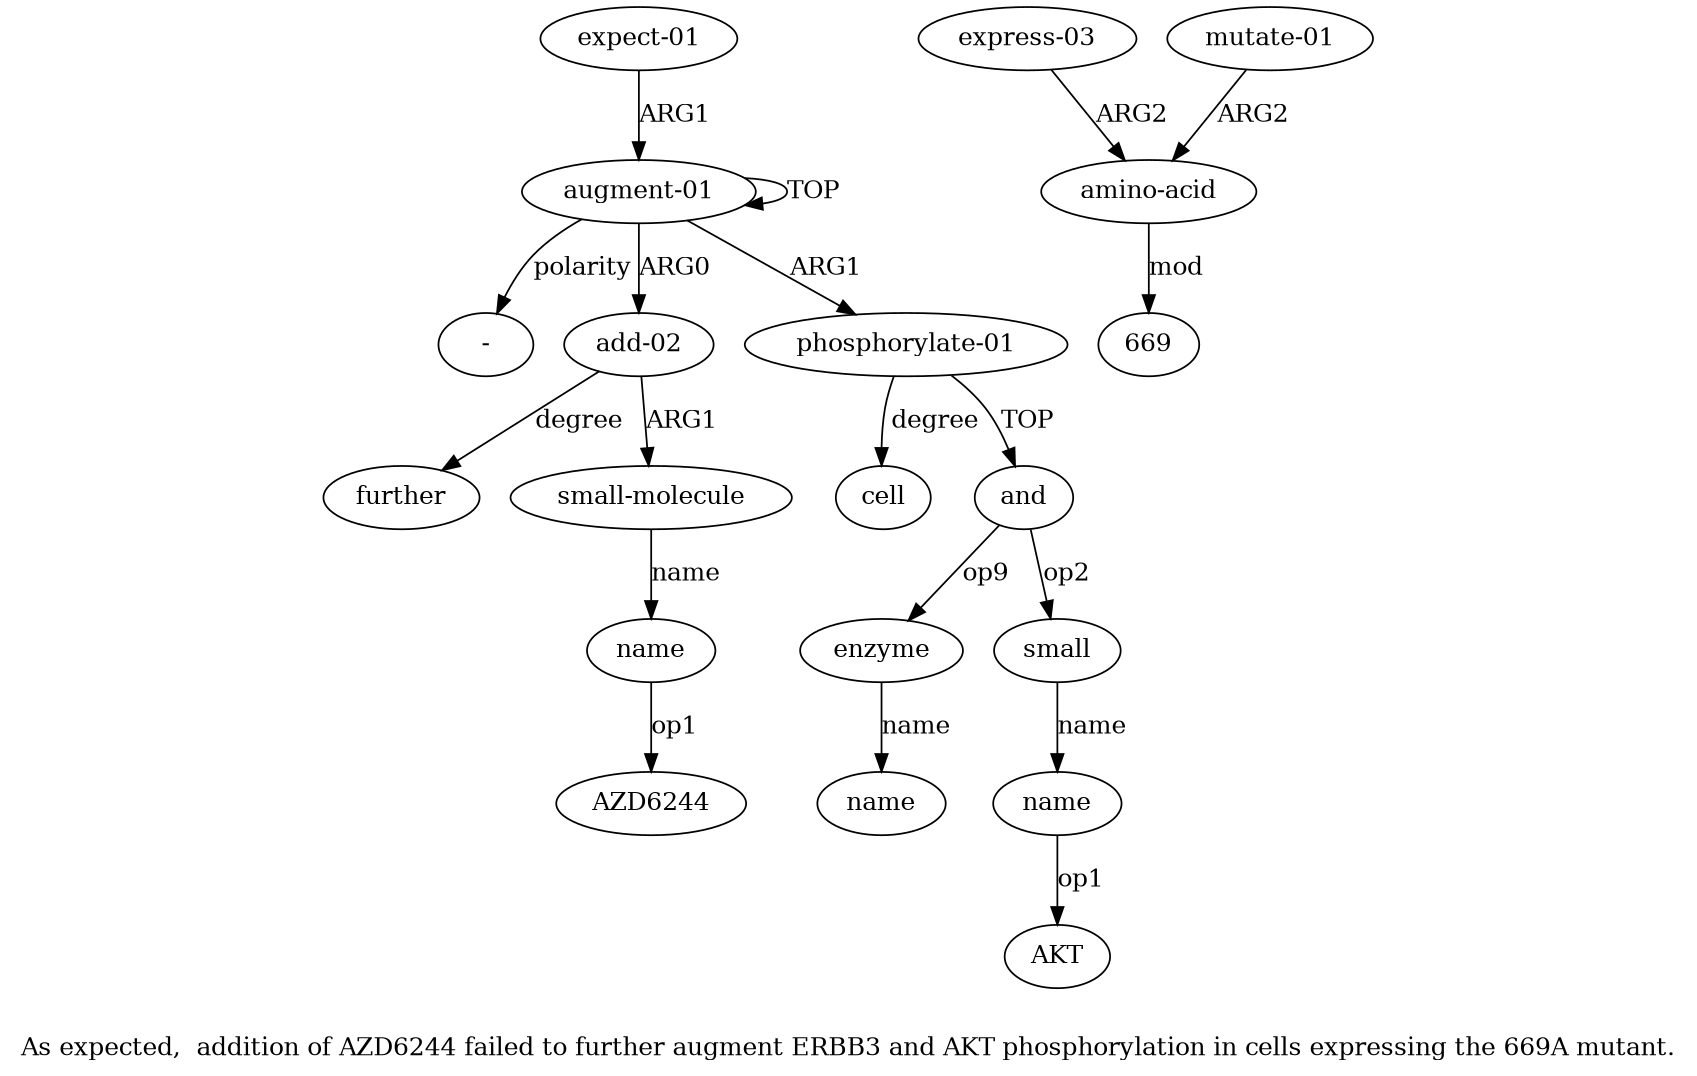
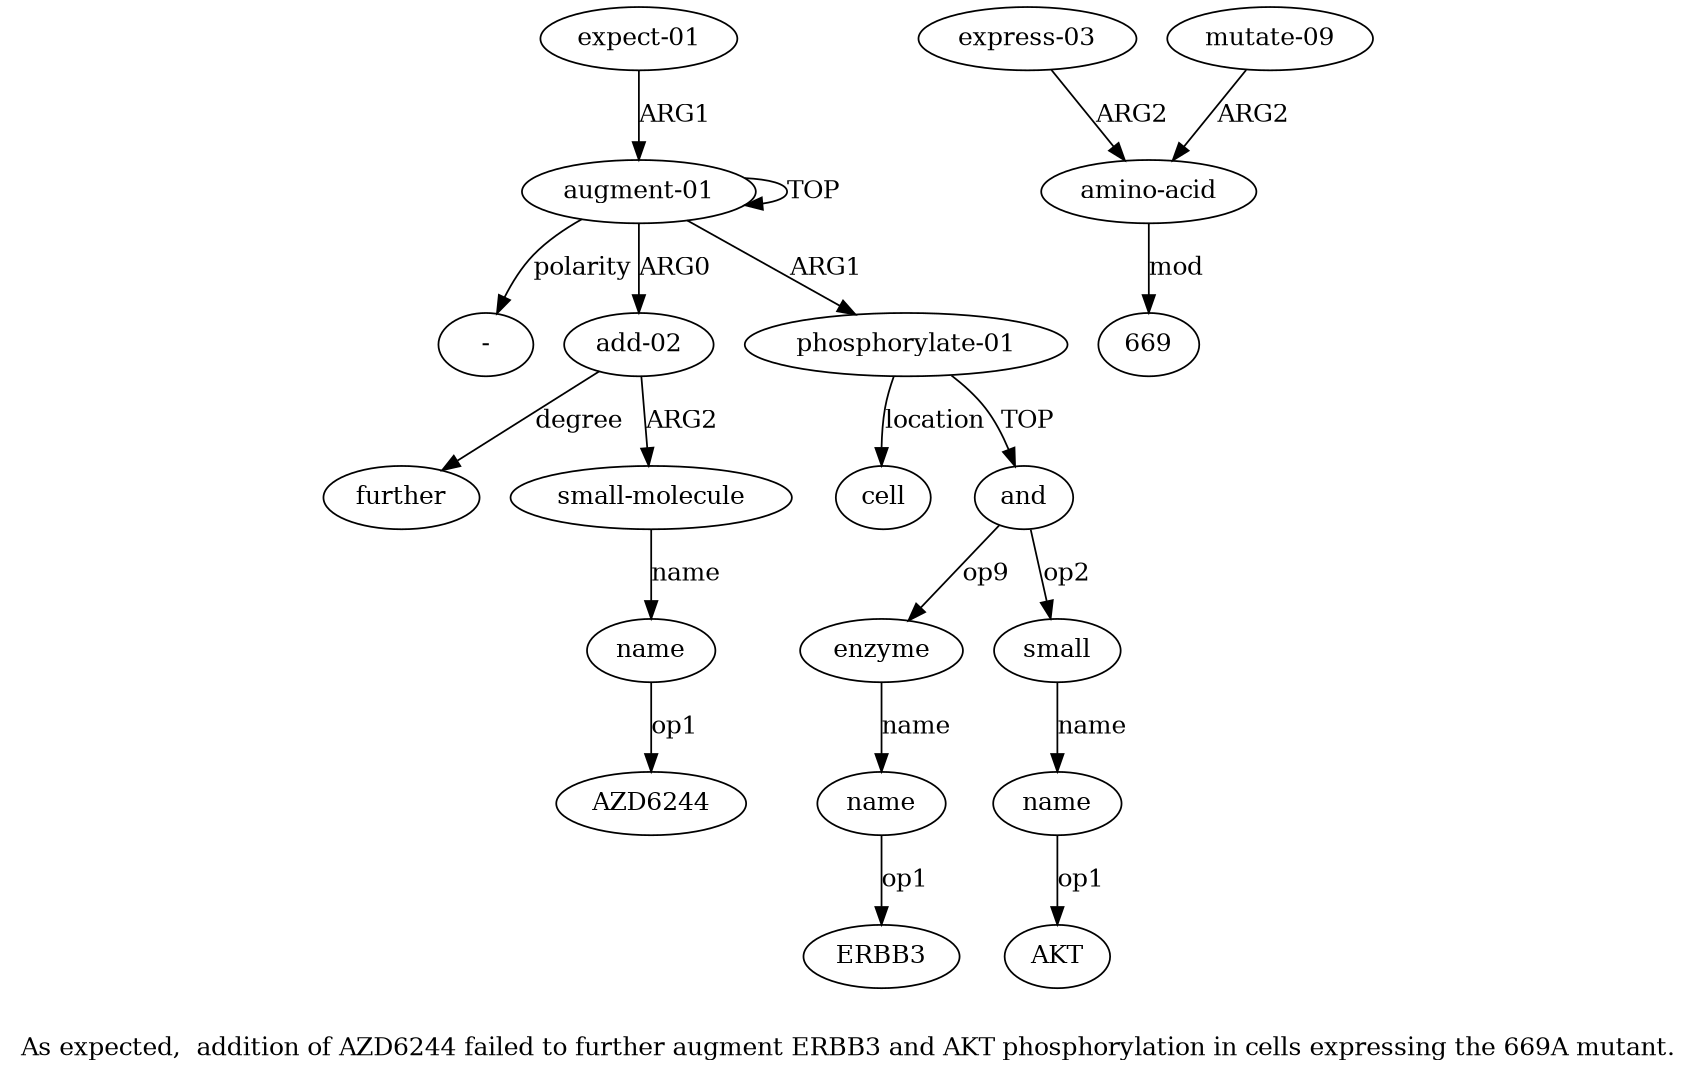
node "mutate-01": label "mutate-01" -> "mutate-09"
edge "add-02" -> "small-molecule": label "ARG1" -> "ARG2"
edge "phosphorylate-01" -> "cell": label "degree" -> "location"
node "ERBB3": added
